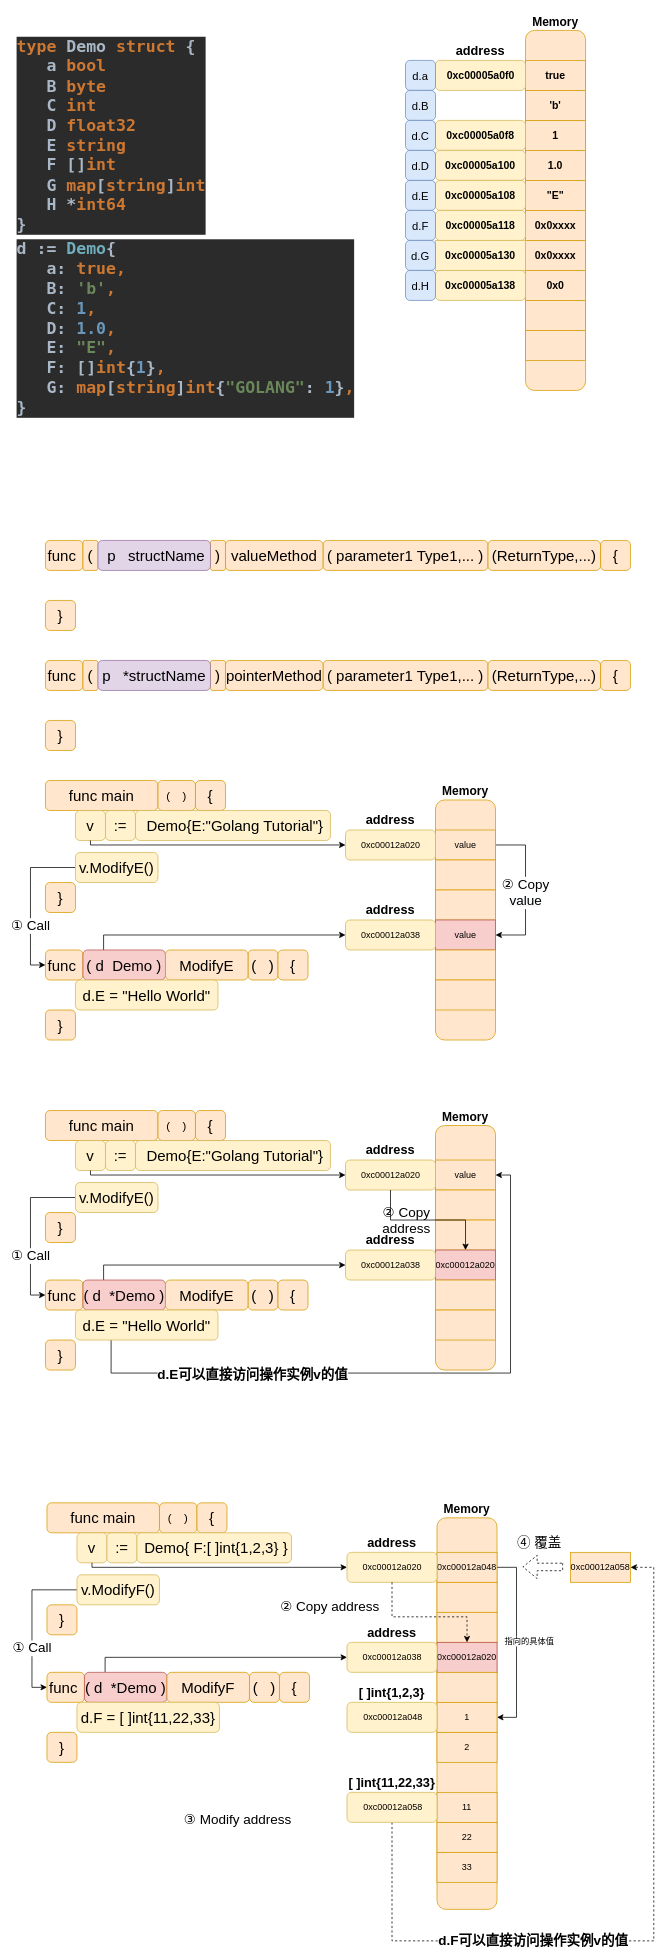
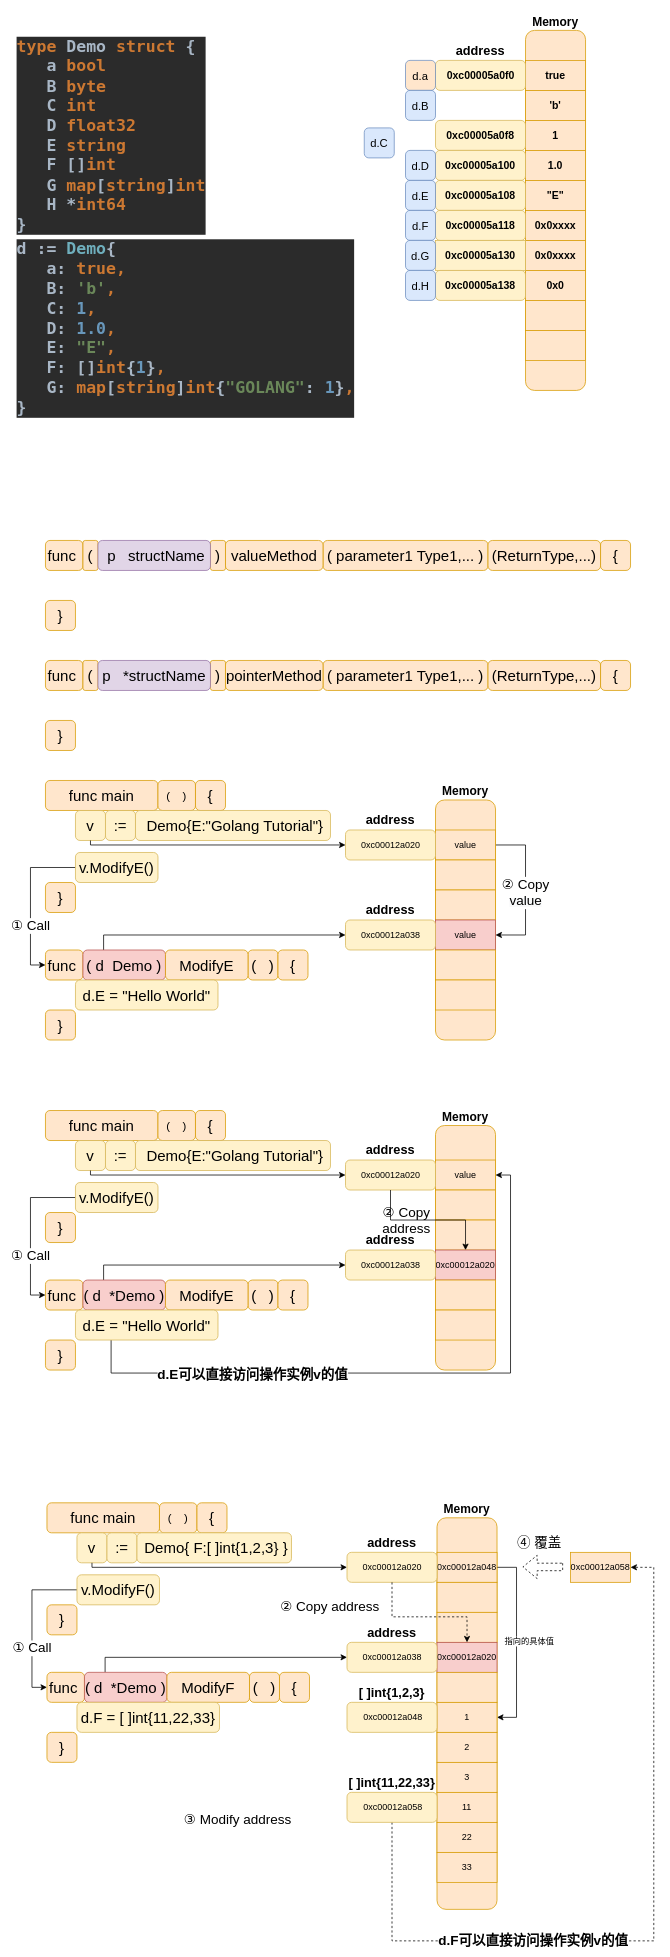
node "d.a": fillcolor #dae8fc -> #ffe6cc
node "d.C": moved (420, 135) -> (379, 143)
node "3": added
